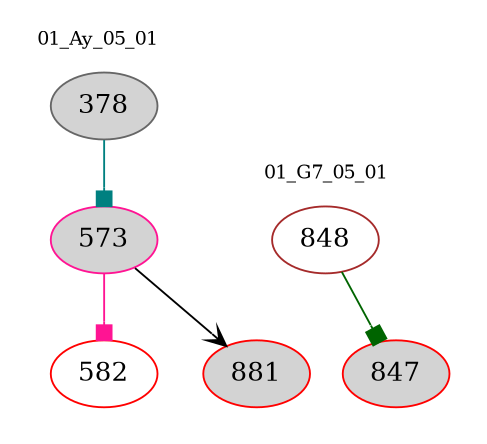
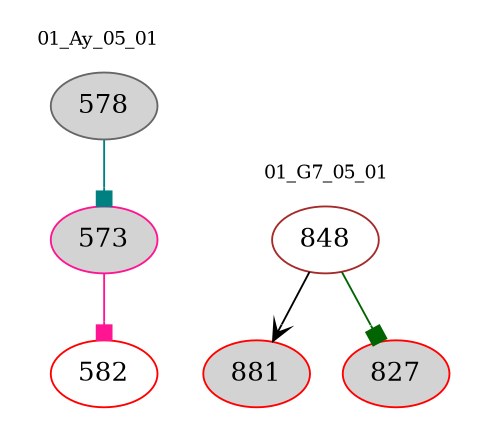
node "378": label "378" -> "578"
edge "573" -> "881": now "848" -> "881"
node "847": label "847" -> "827"
